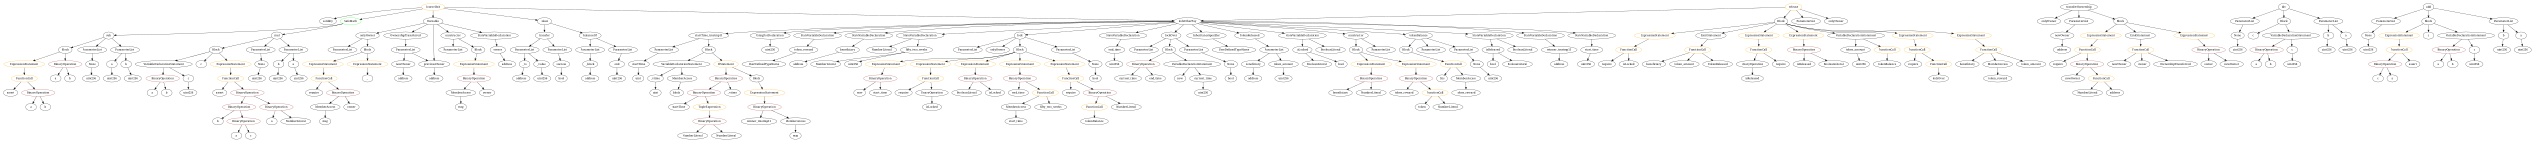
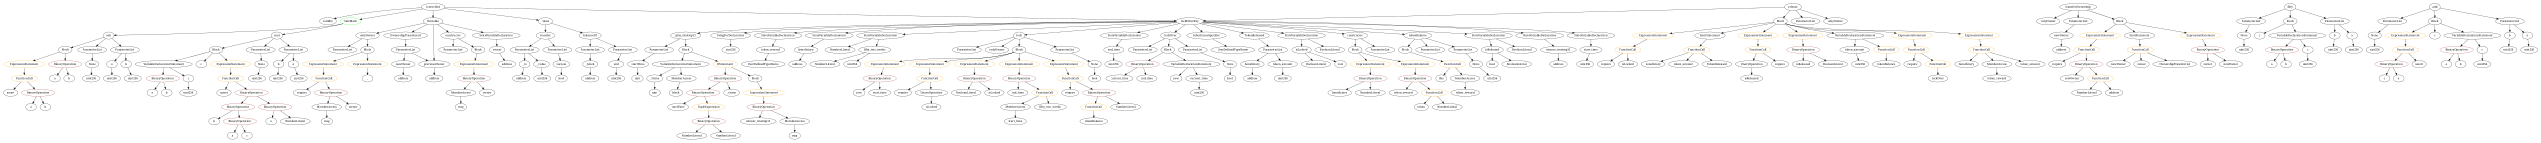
node "SourceUnit": color orange -> black
node "release": color orange -> black
node "div": label "div" -> "fifty"
node "startTime_tmstmp11": label "startTime_tmstmp11" -> "play_tmstmp11"
